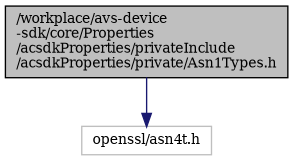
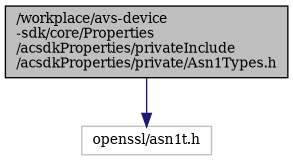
node "openssl/asn4t.h": label "openssl/asn4t.h" -> "openssl/asn1t.h"
